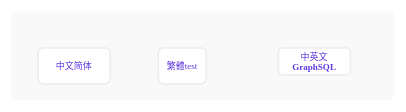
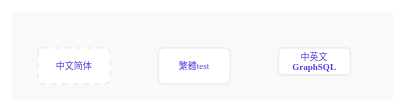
node "中文简体": style solid -> dashed
node "繁體test": size 48x36 -> 72x36
